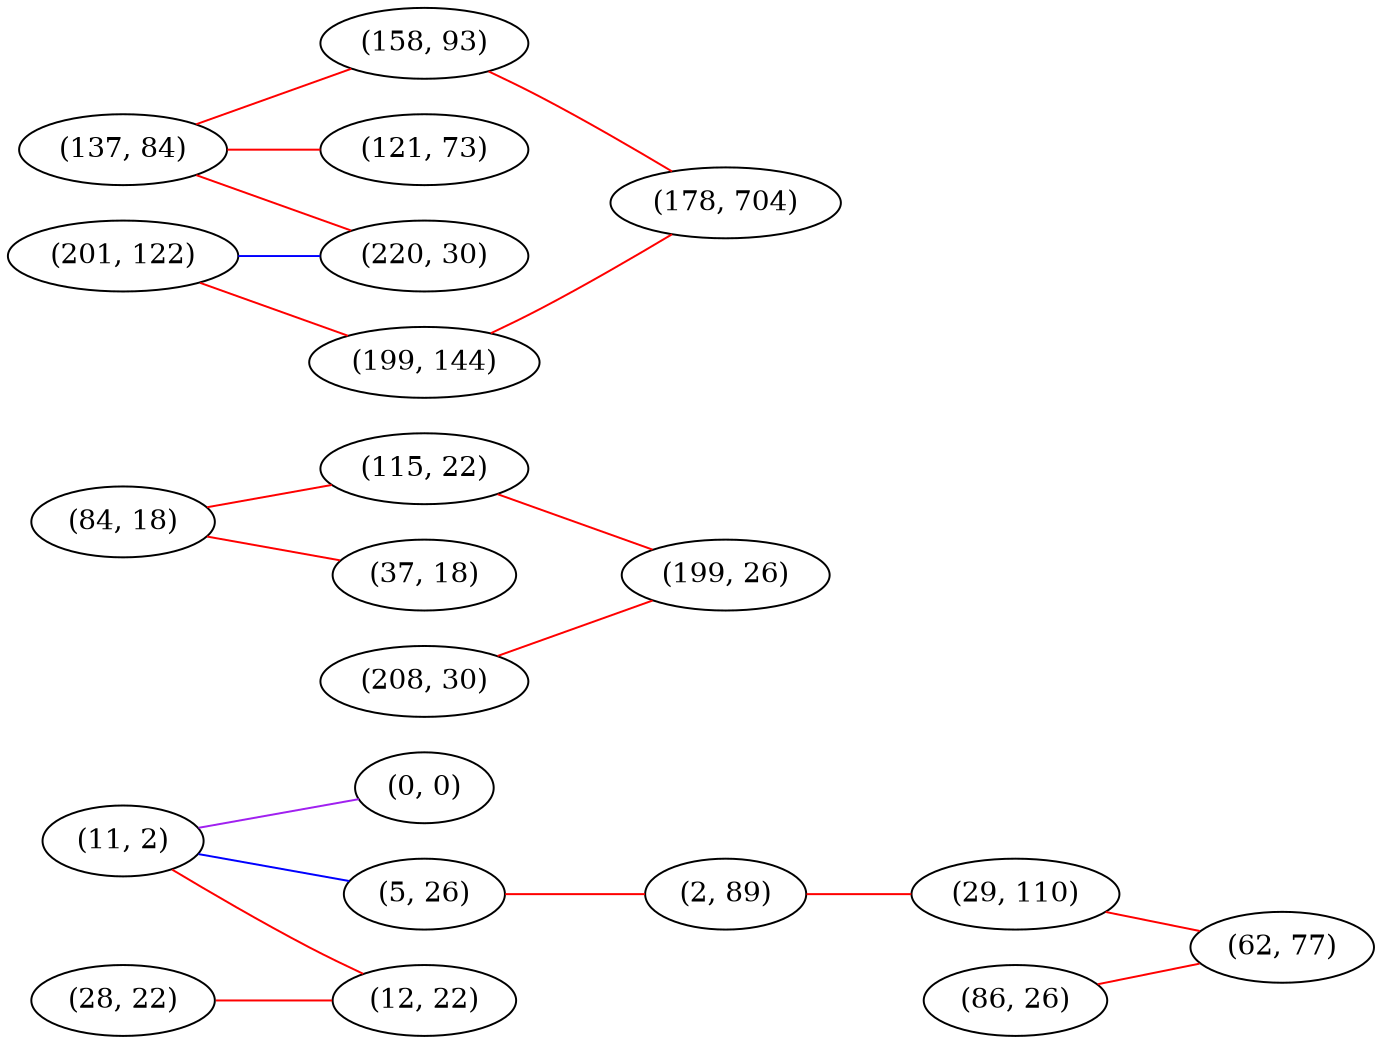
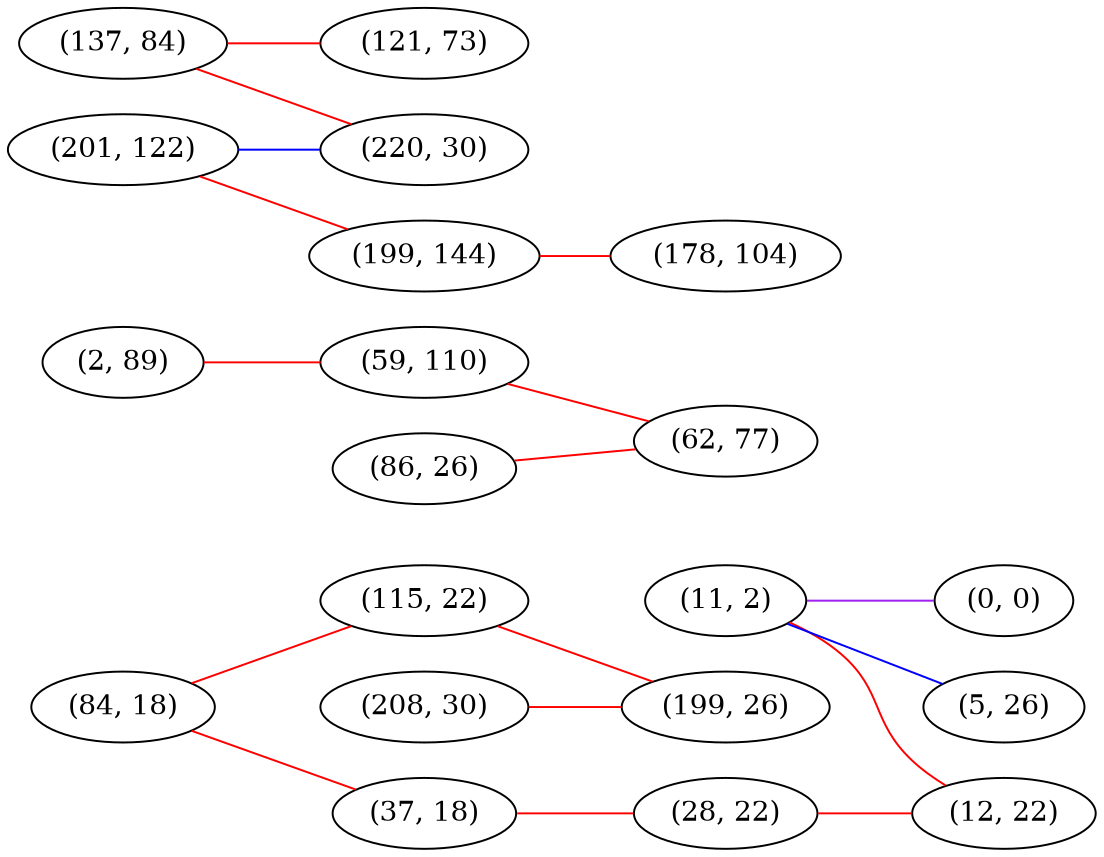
node "(158, 93)": removed
node "(178, 704)": label "(178, 704)" -> "(178, 104)"
edge "(37, 18)" -- "(28, 22)": added
edge "(5, 26)" -- "(2, 89)": removed
node "(29, 110)": label "(29, 110)" -> "(59, 110)"
